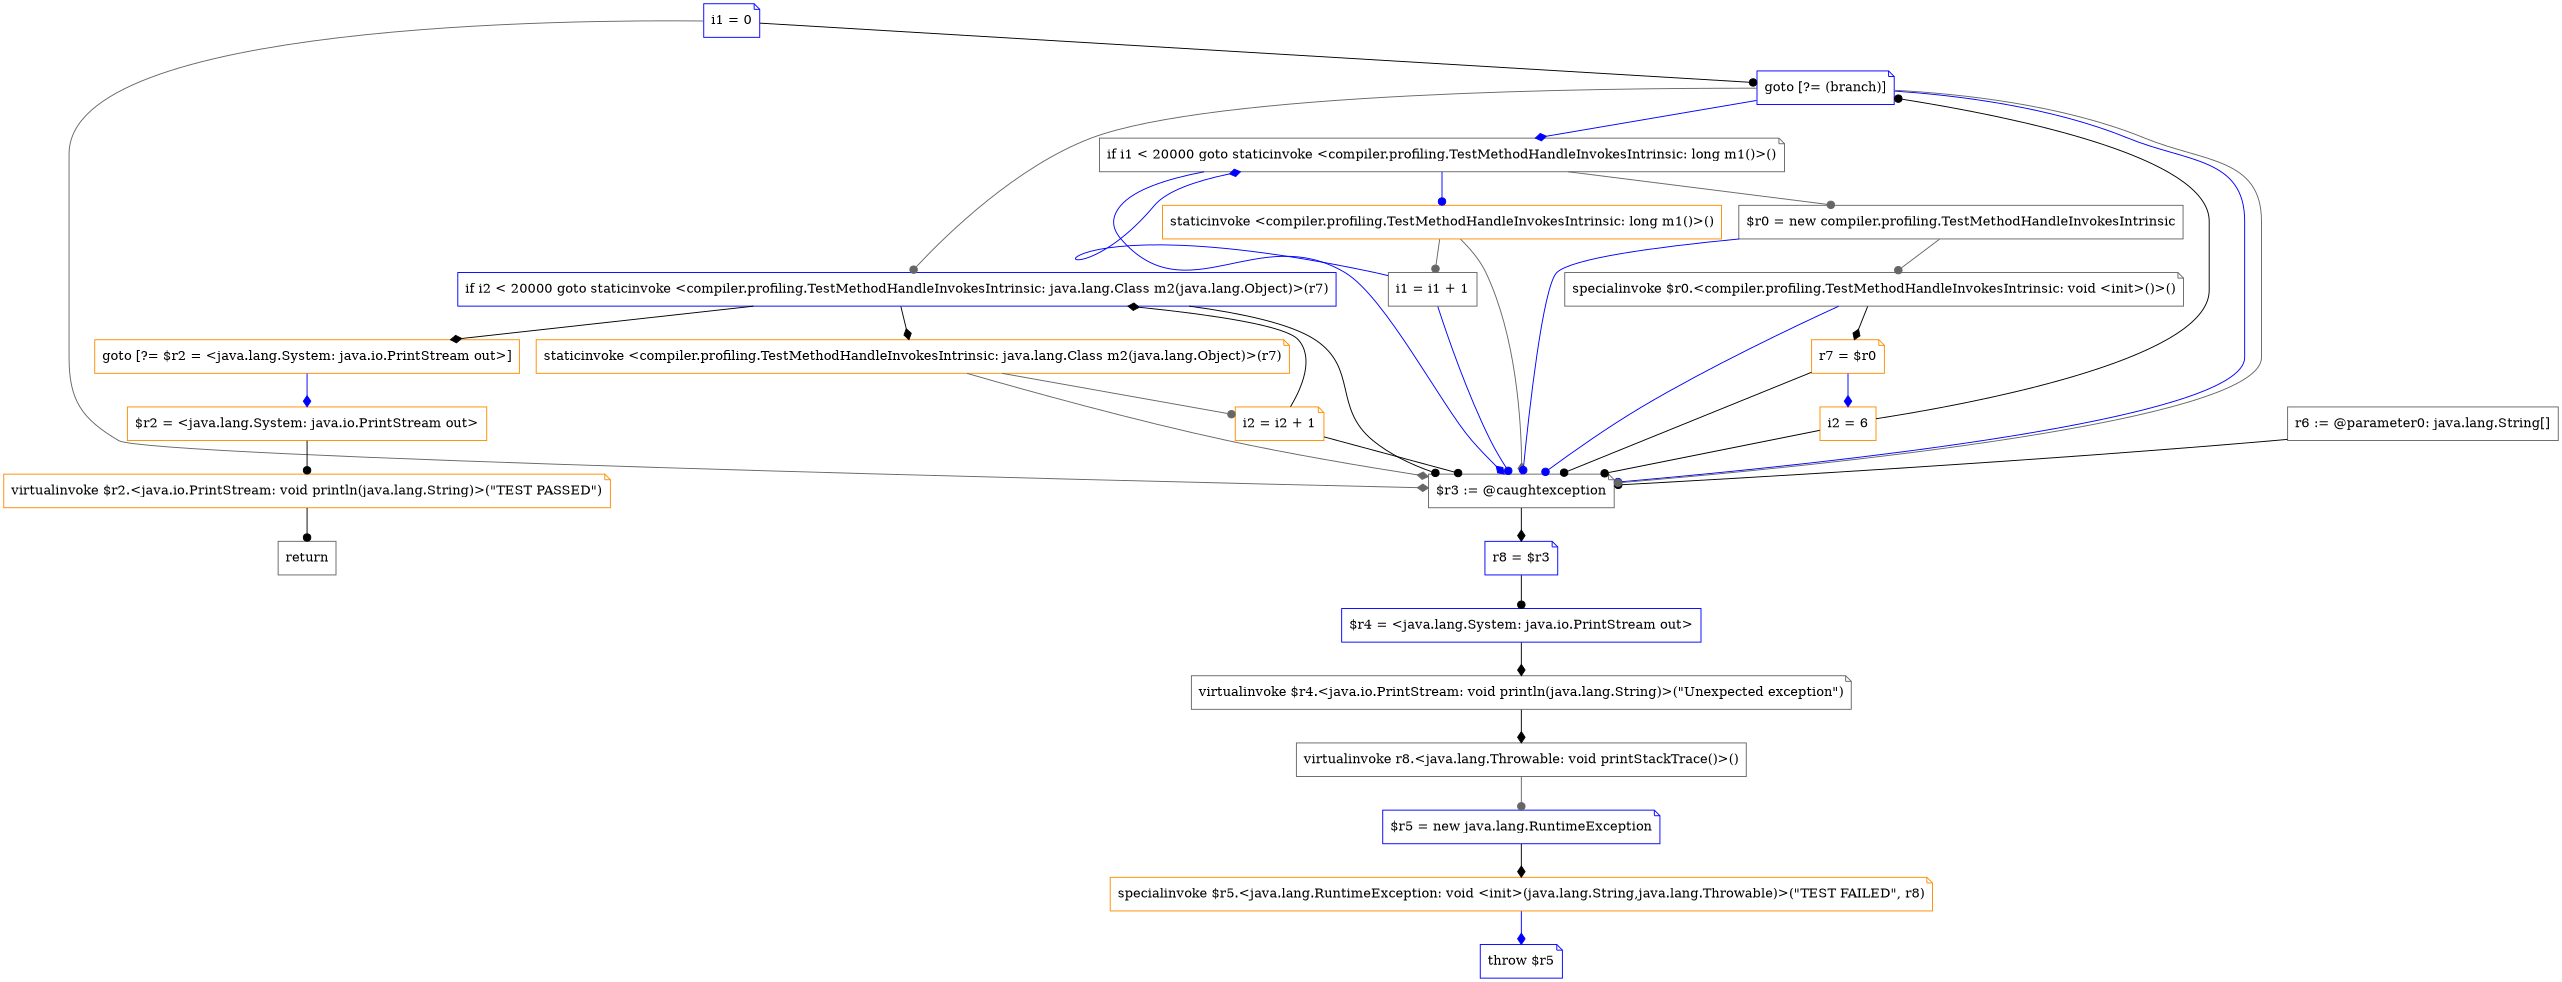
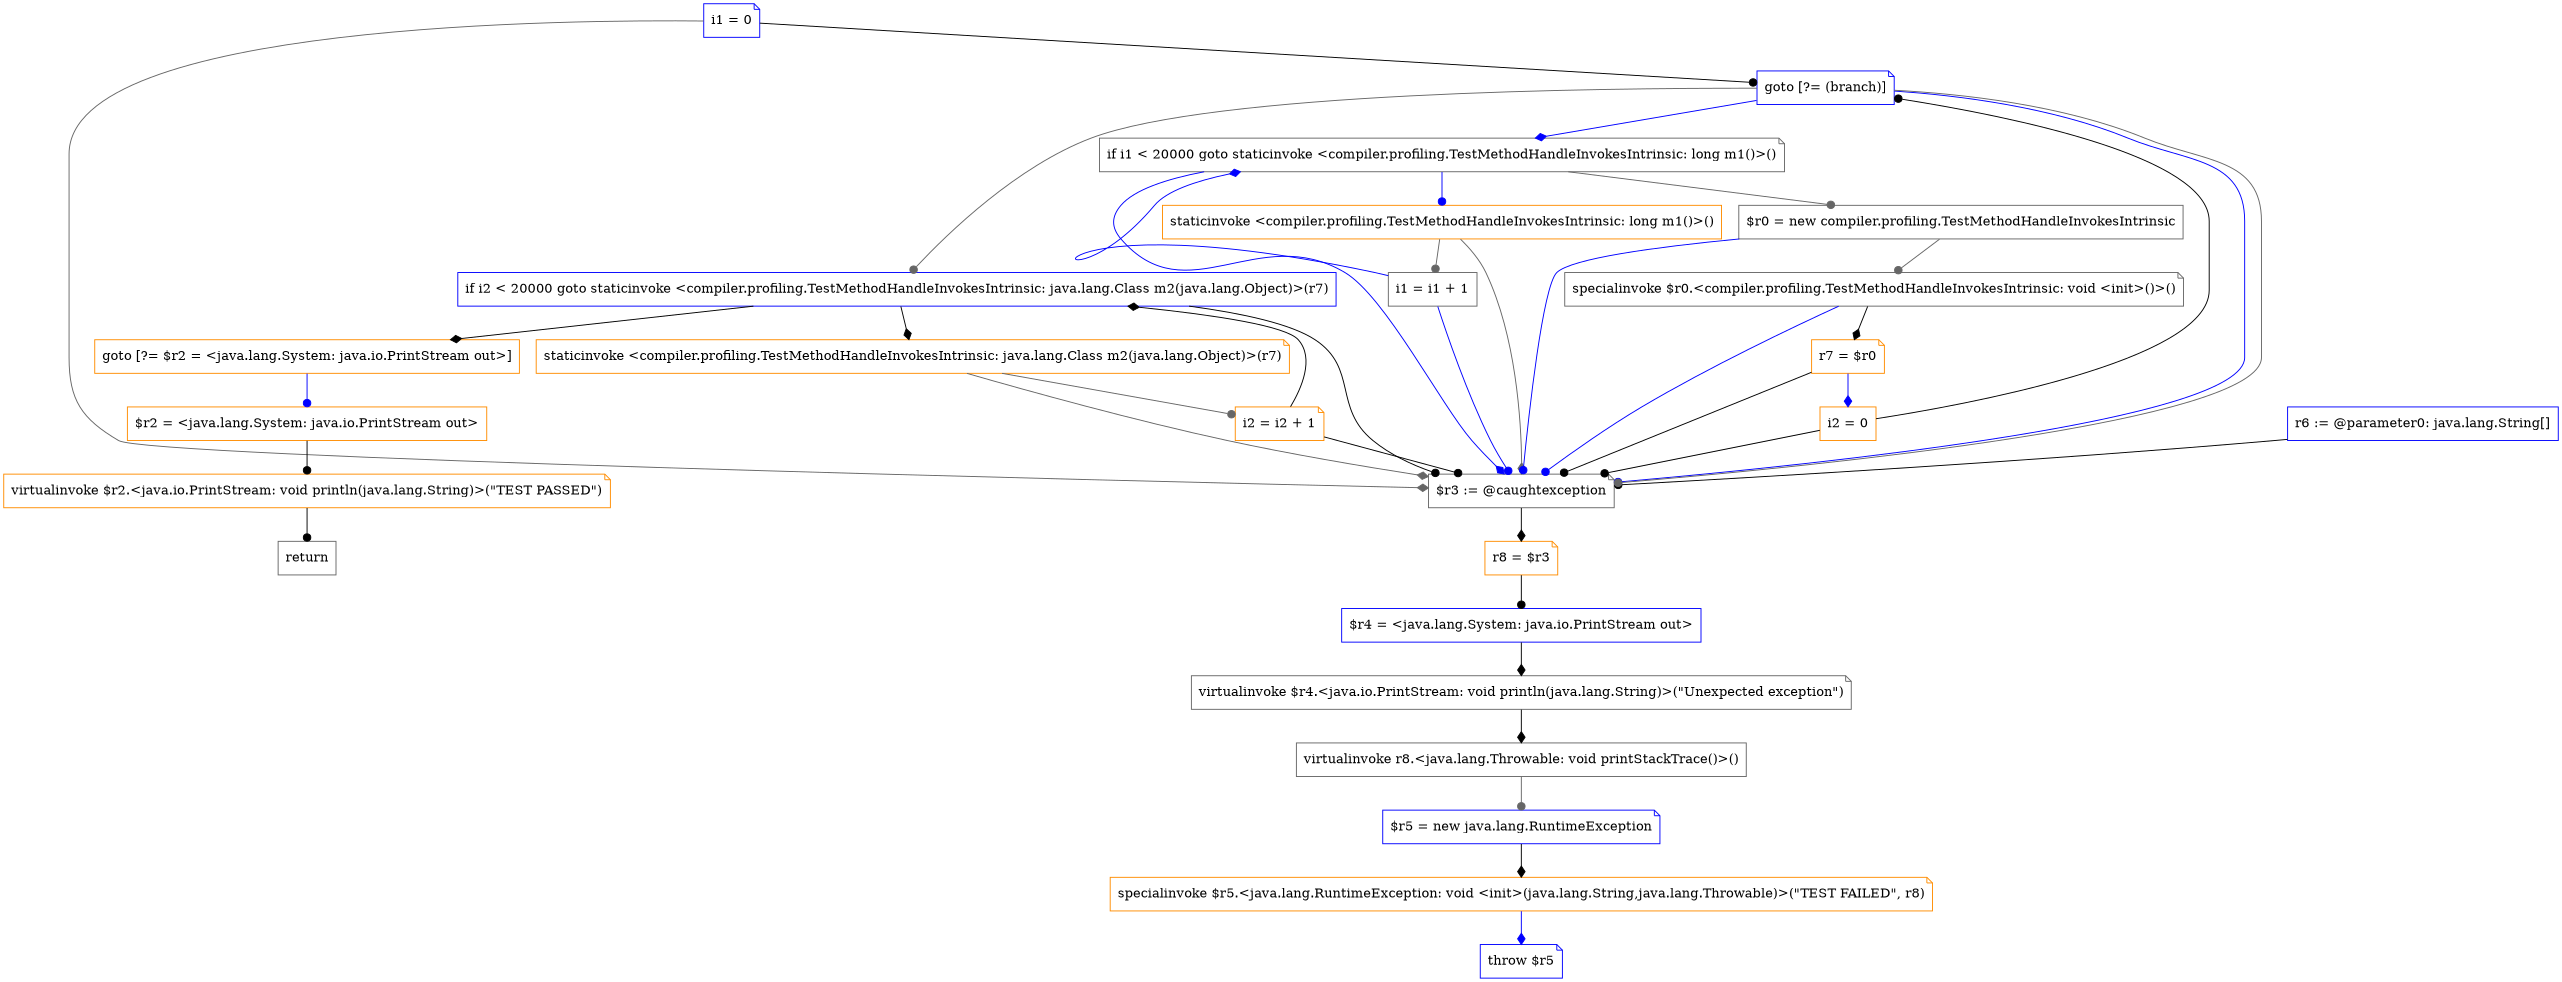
edge "goto [?= $r2 = <java.lang.System: java.io.PrintStream out>]" -> "$r2 = <java.lang.System: java.io.PrintStream out>": arrowhead diamond -> dot
node "i2 = 6": label "i2 = 6" -> "i2 = 0"
node "r6 := @parameter0: java.lang.String[]": color gray40 -> blue
node "r8 = $r3": color blue -> darkorange
